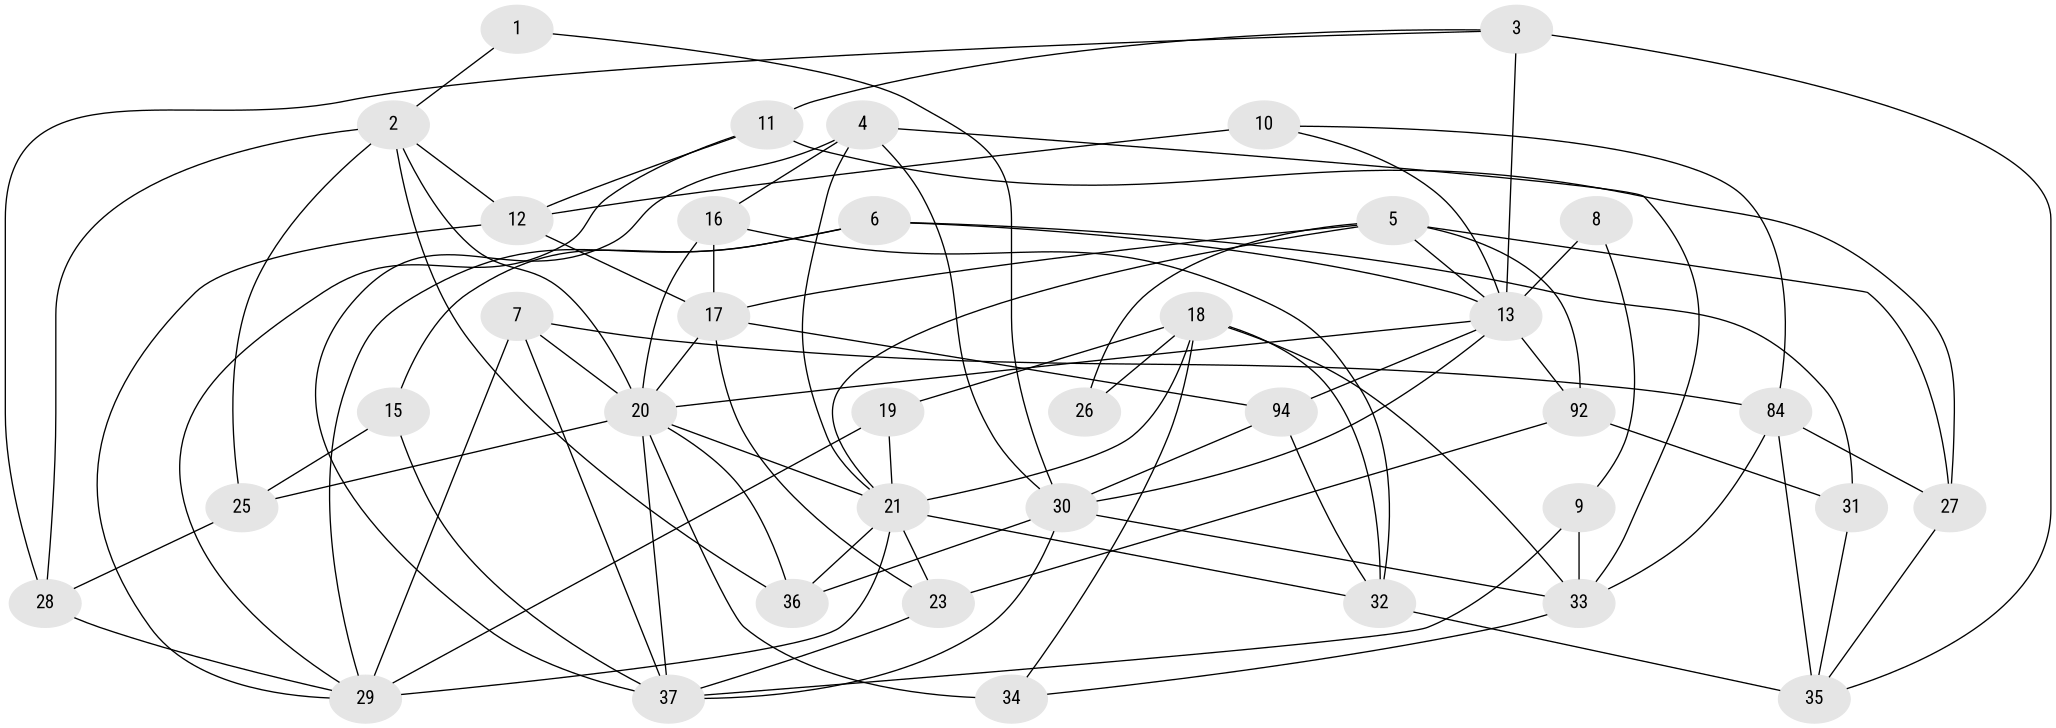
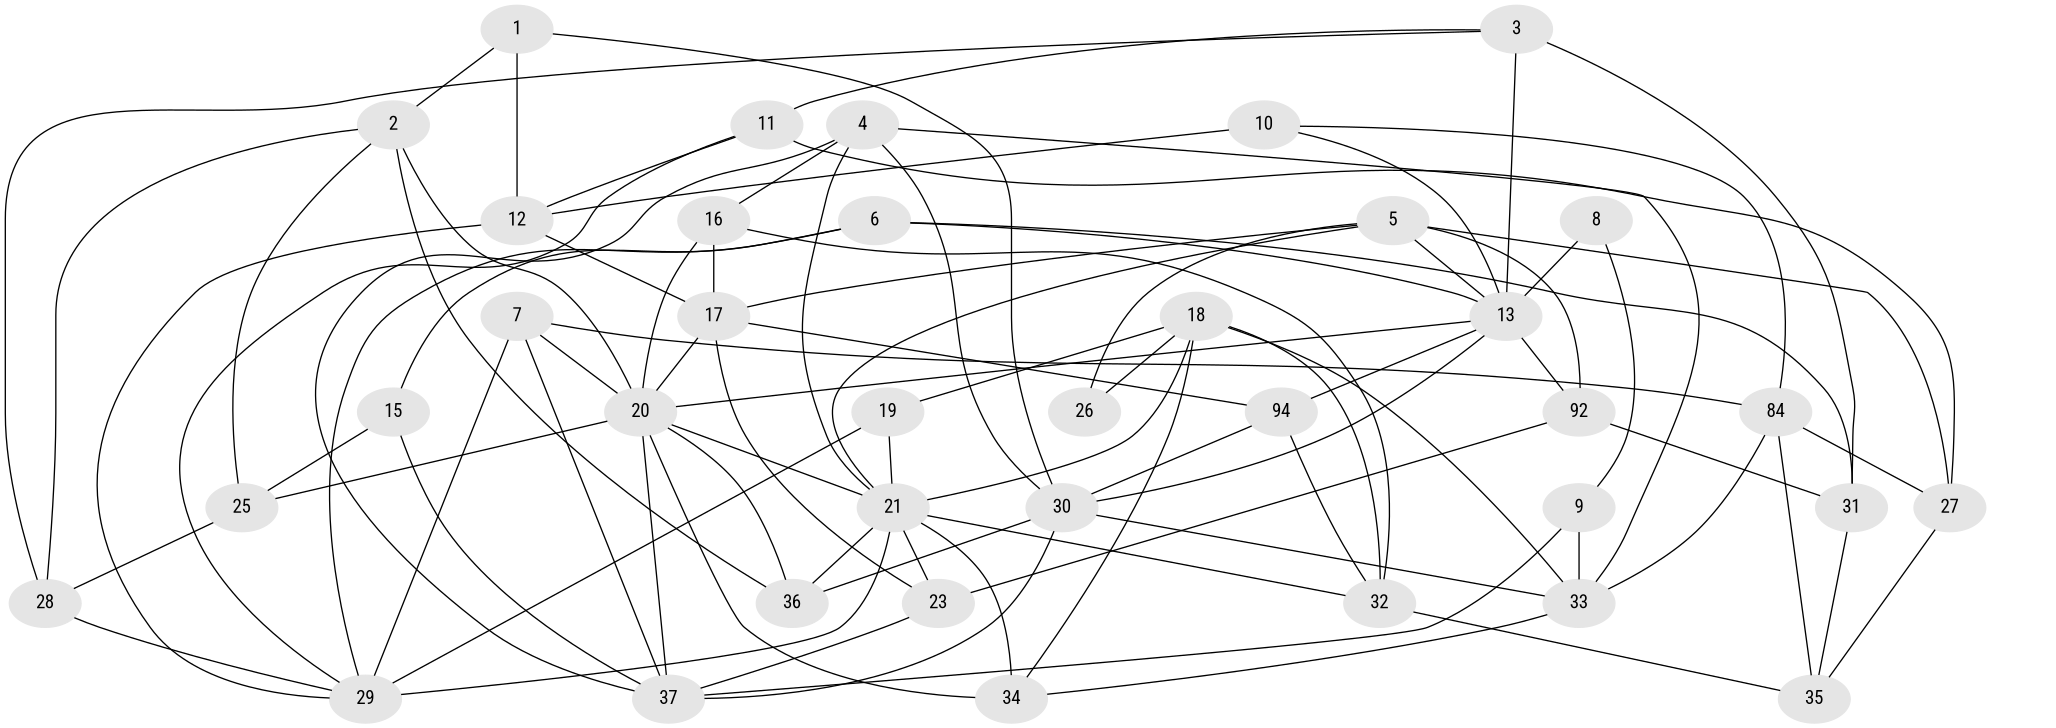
edge "2" -- "12": now "1" -- "12"
edge "3" -- "35": now "3" -- "31"
edge "21" -- "34": added
